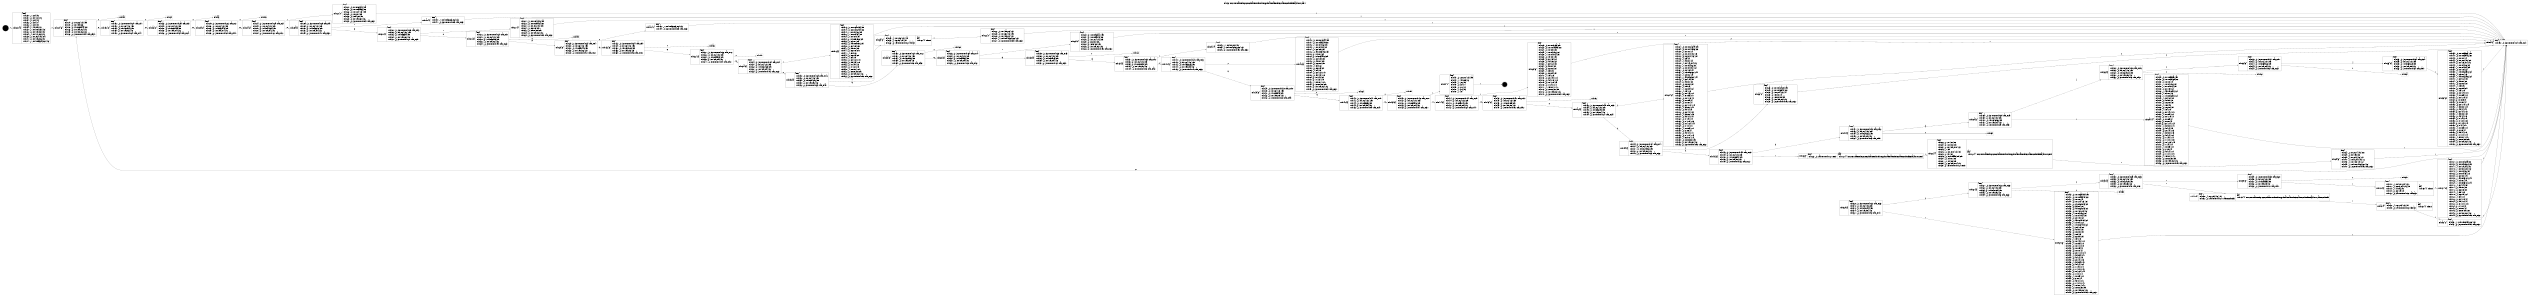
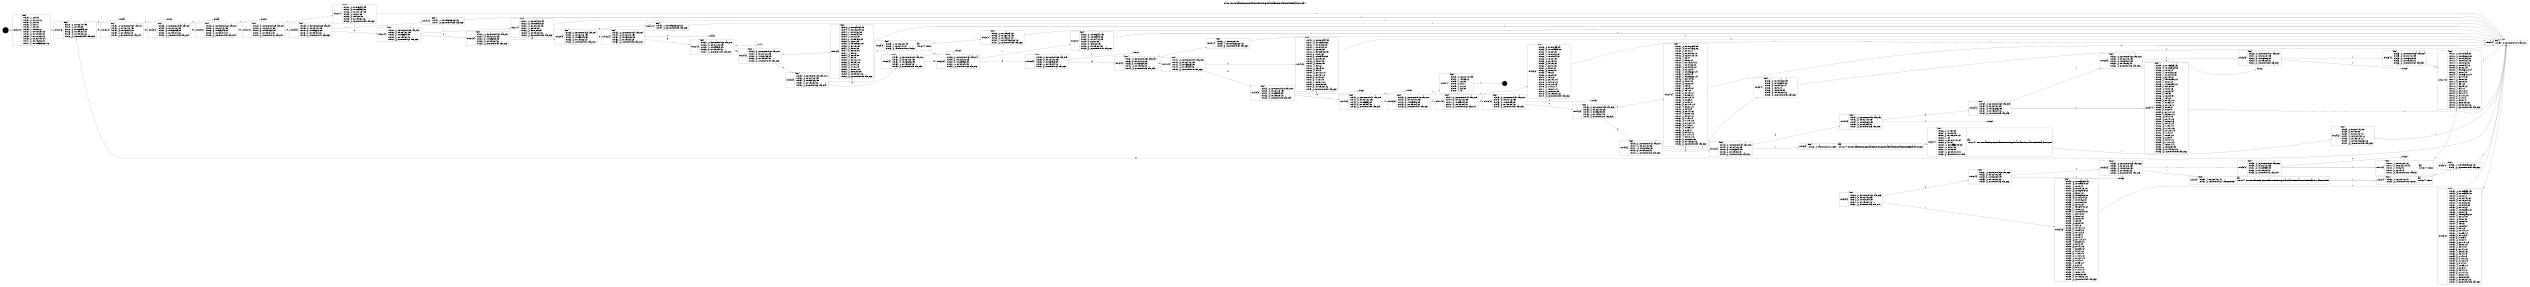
node "0x401add": removed
edge "0x401555 [25]" -> "0x401d3b [150]": now "0x401555 [25]" -> "0x401737 [105]"
